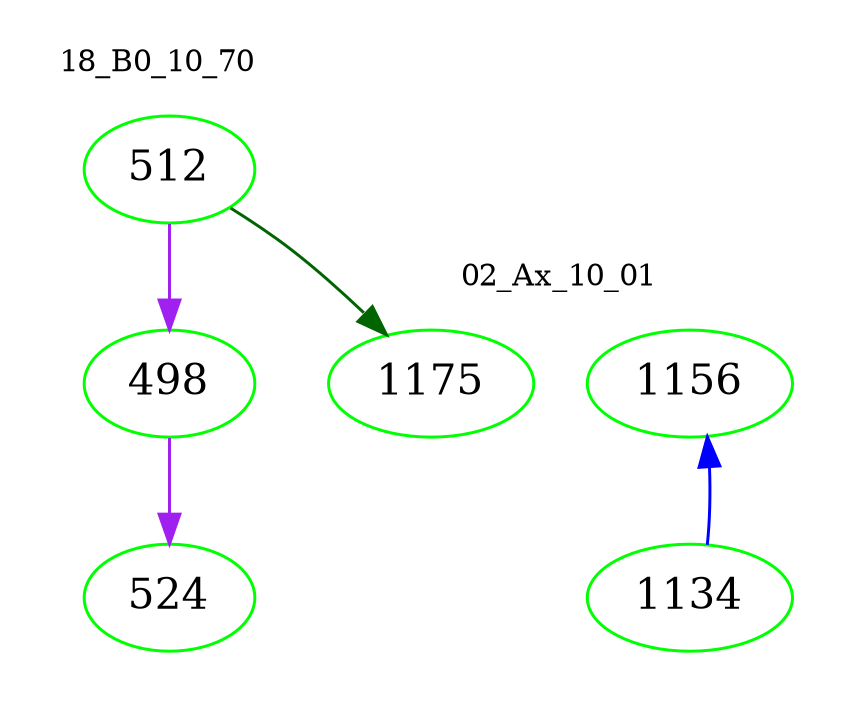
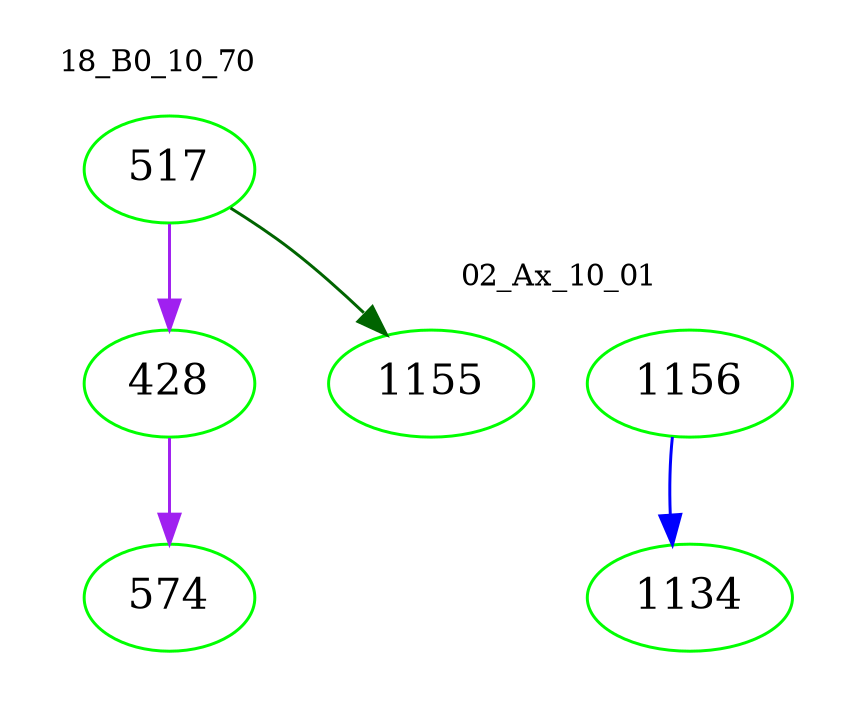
node "512": label "512" -> "517"
node "498": label "498" -> "428"
node "1175": label "1175" -> "1155"
edge "1134" -> "1156": reversed
node "524": label "524" -> "574"
